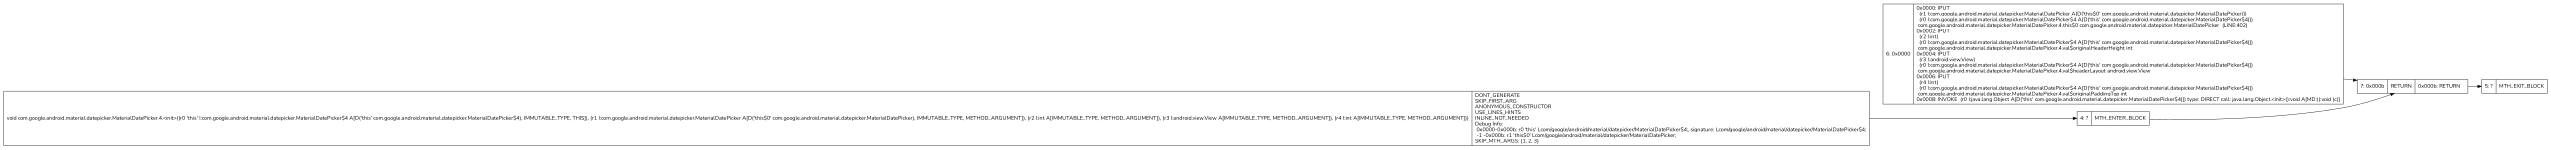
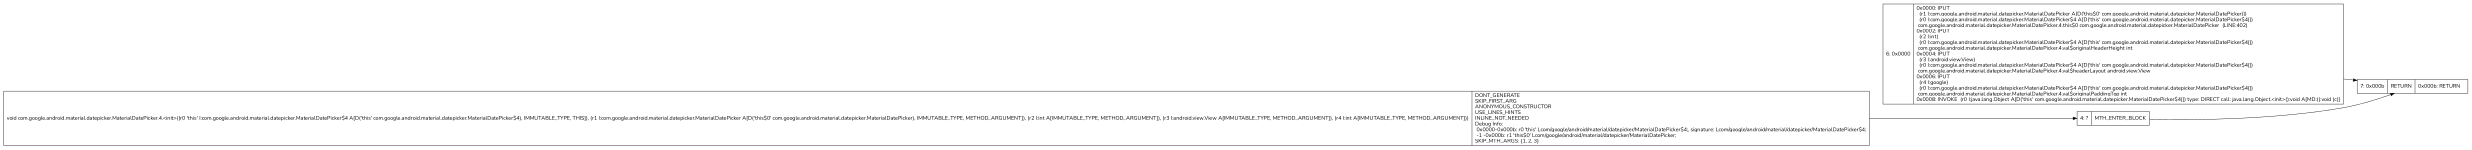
node "6: 0x0000": text "(r4 I:int)" -> "(r4 I:google)"
node "5: ?": removed
